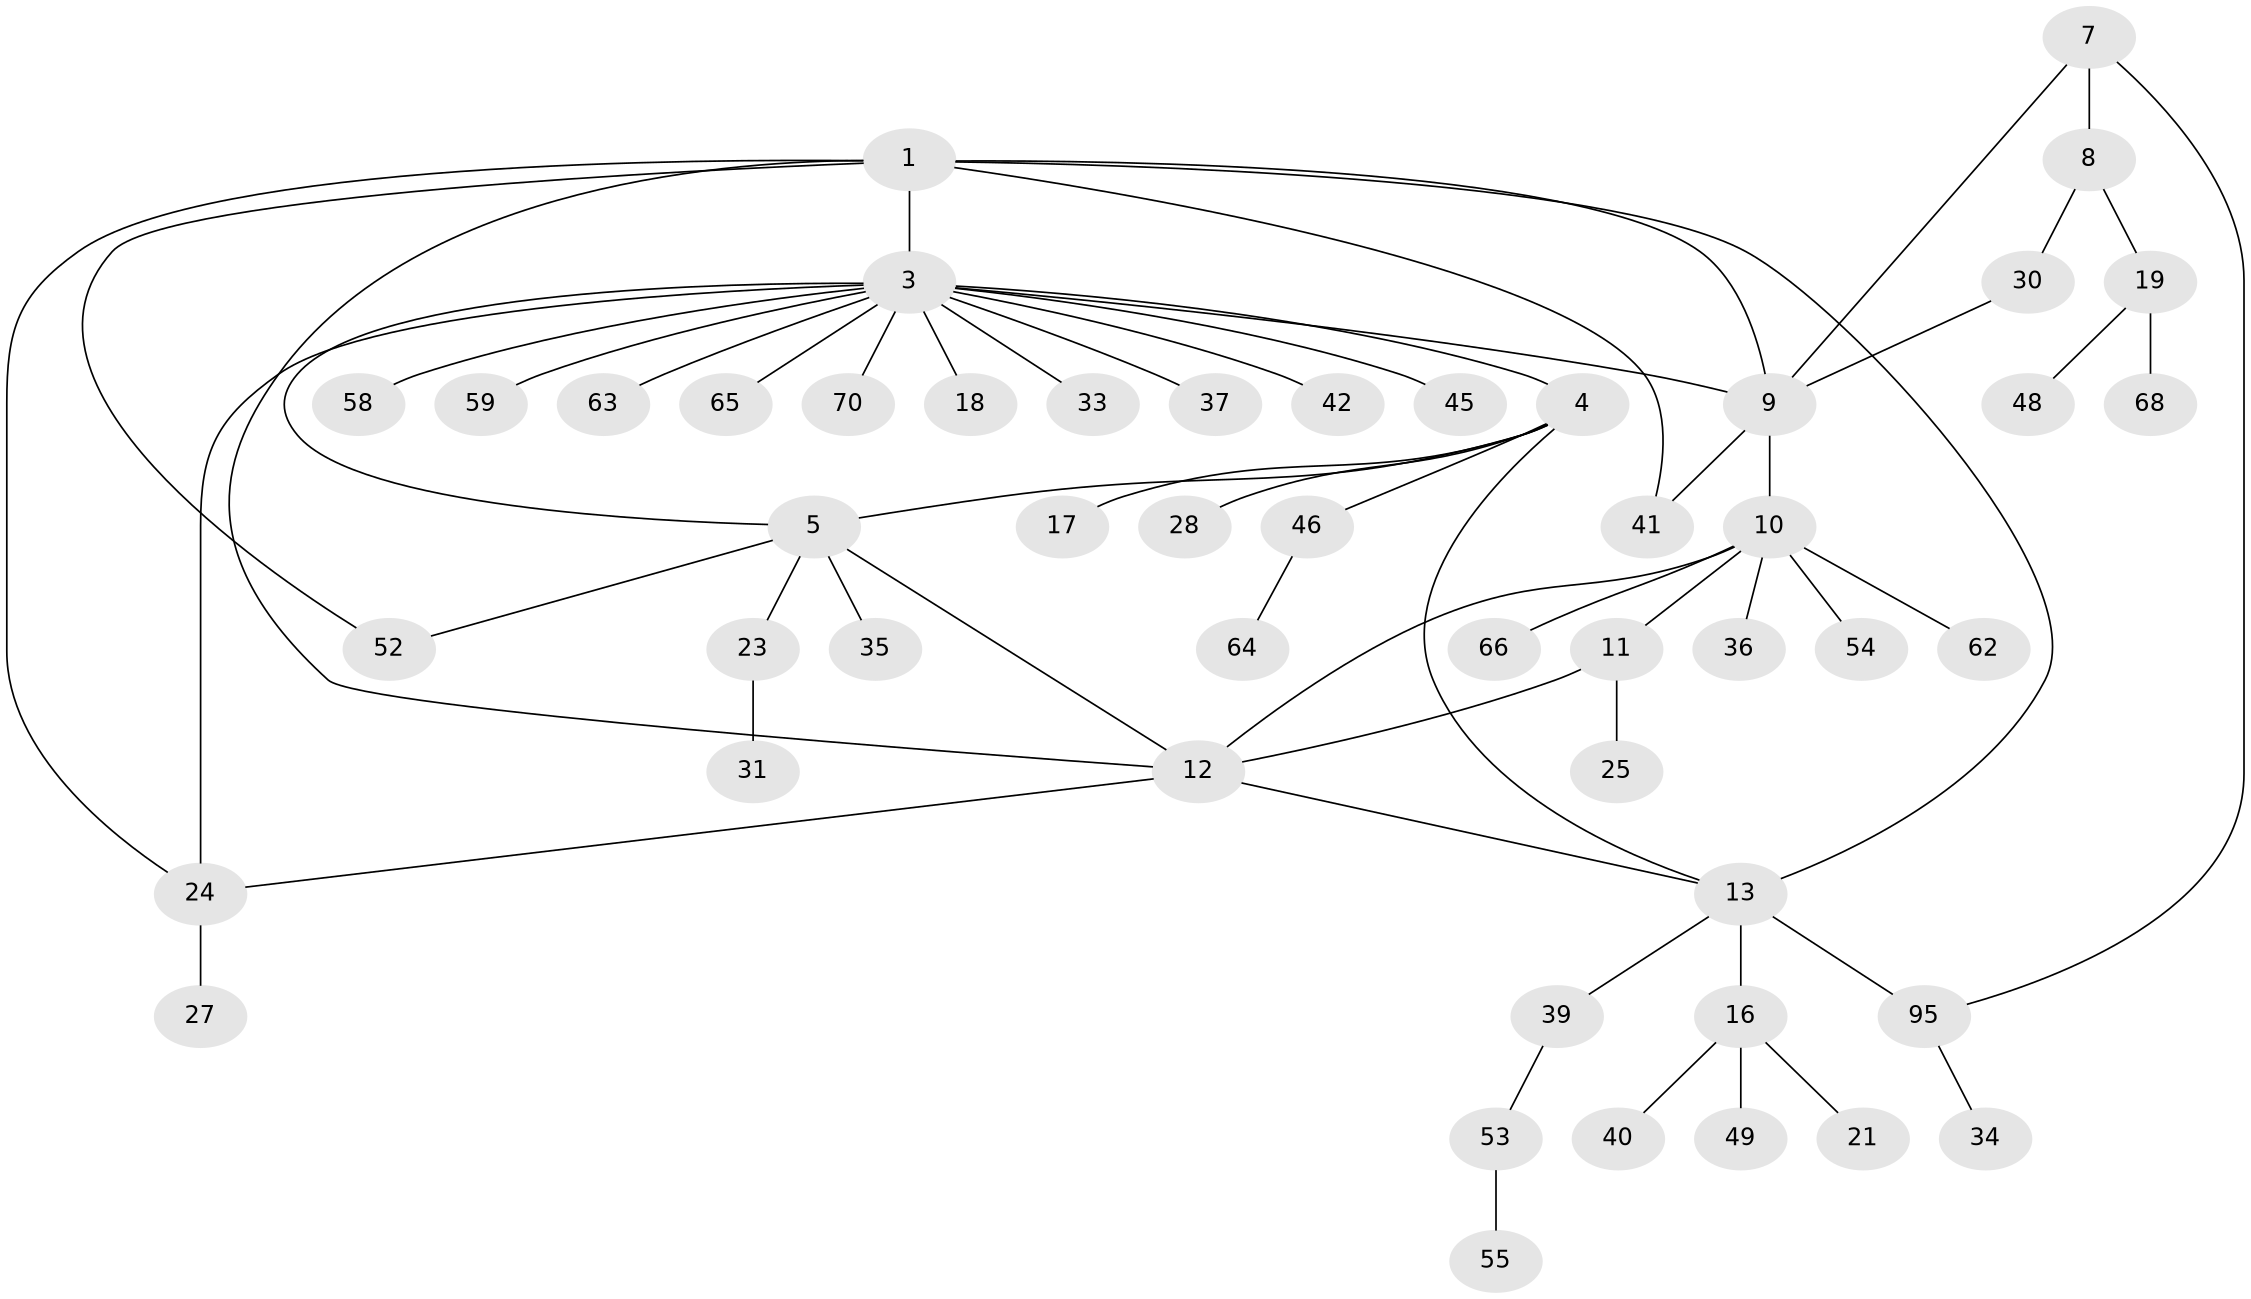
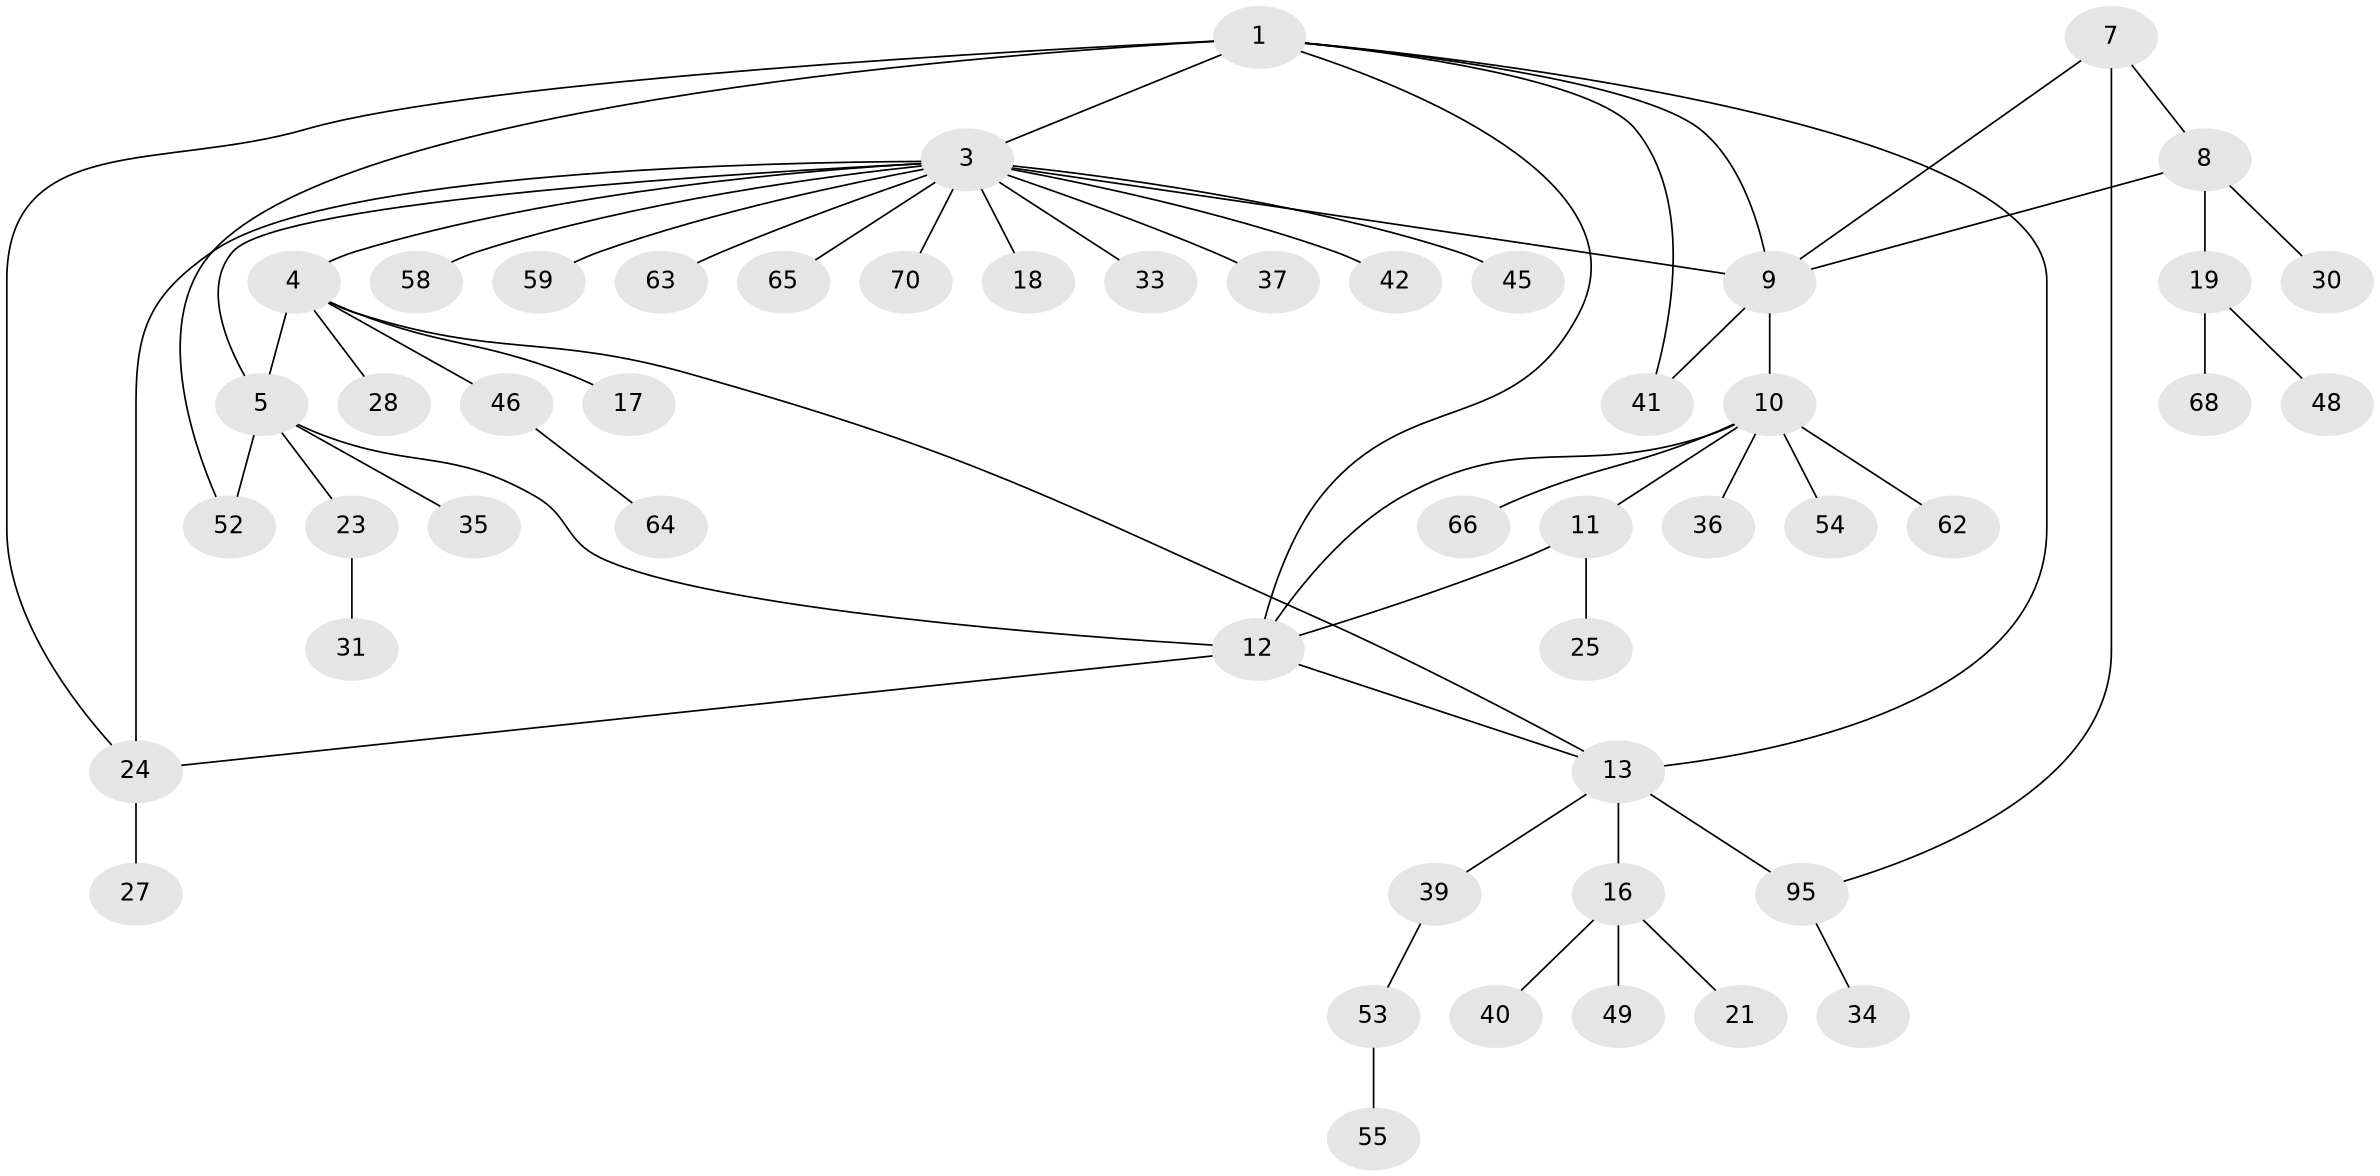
edge "30" -- "9": now "8" -- "9"
